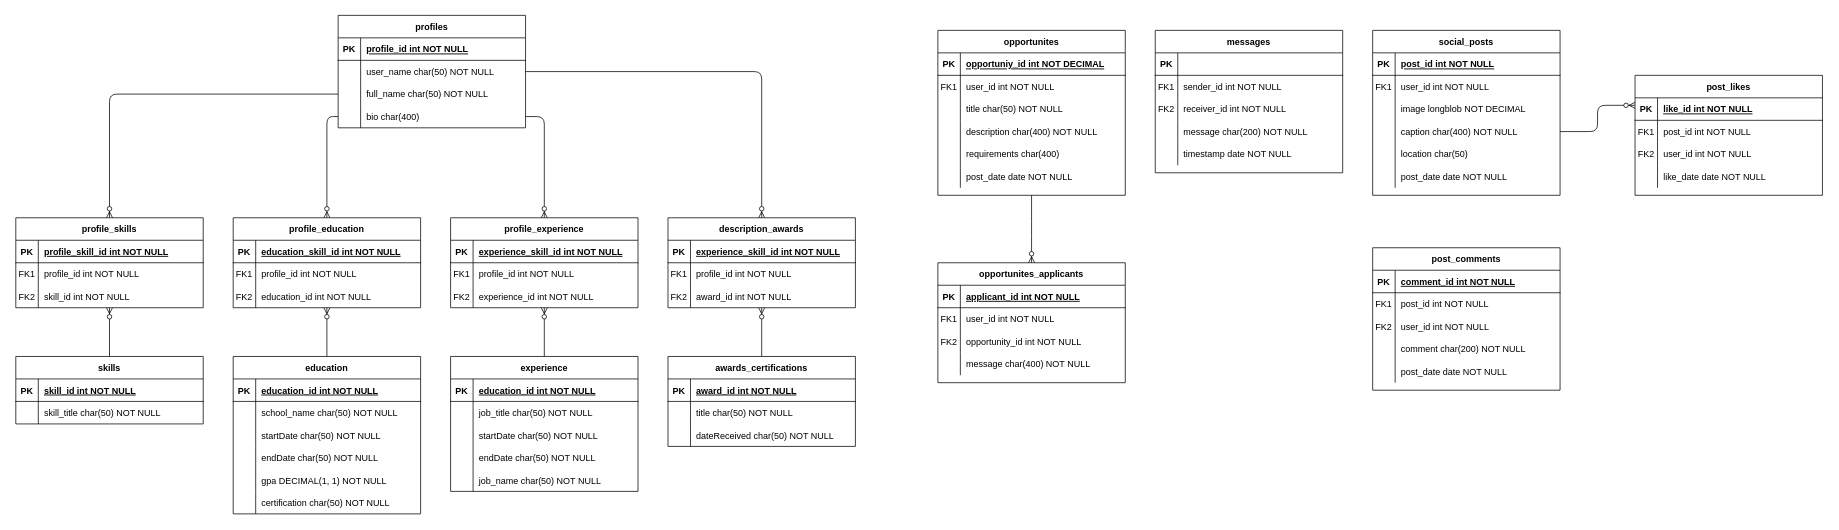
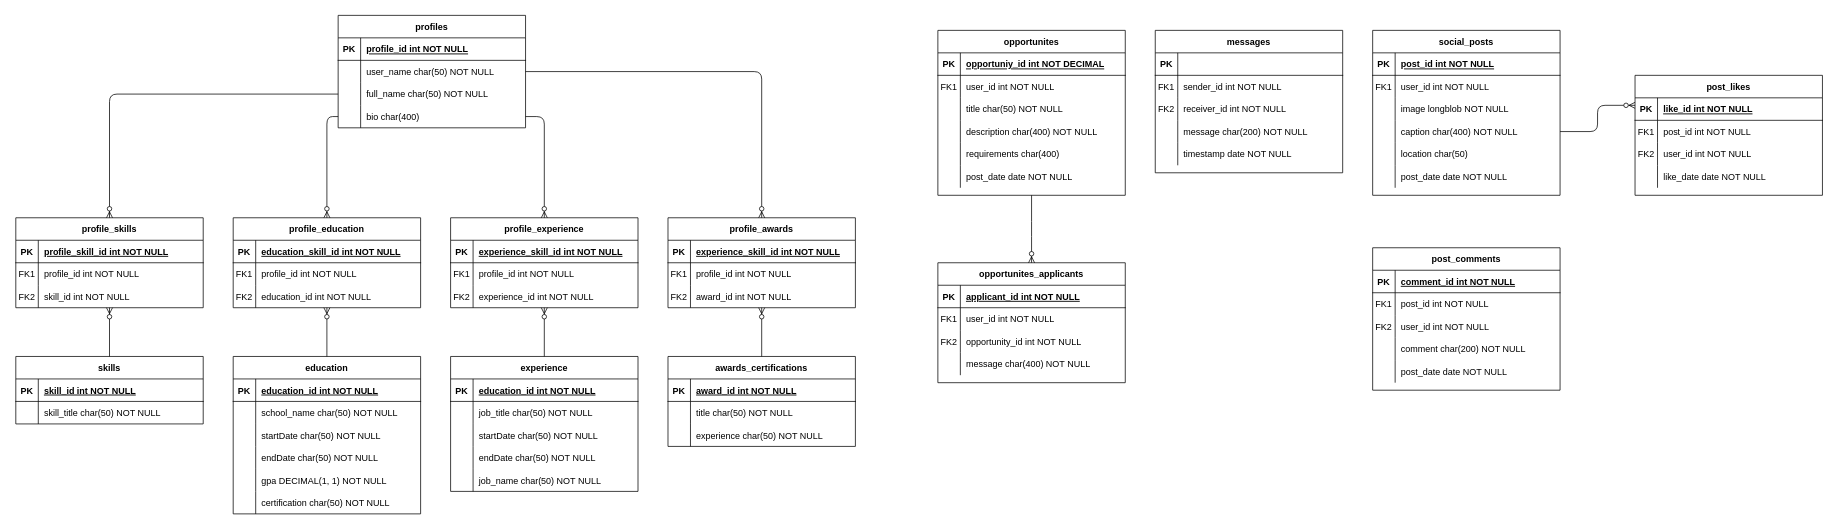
node "image longblob NOT DECIMAL": label "image longblob NOT DECIMAL" -> "image longblob NOT NULL"
node "description_awards": label "description_awards" -> "profile_awards"
node "dateReceived char(50) NOT NULL": label "dateReceived char(50) NOT NULL" -> "experience char(50) NOT NULL"
